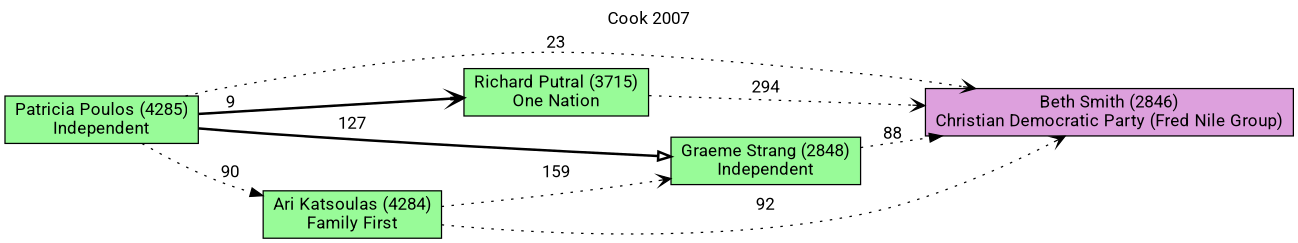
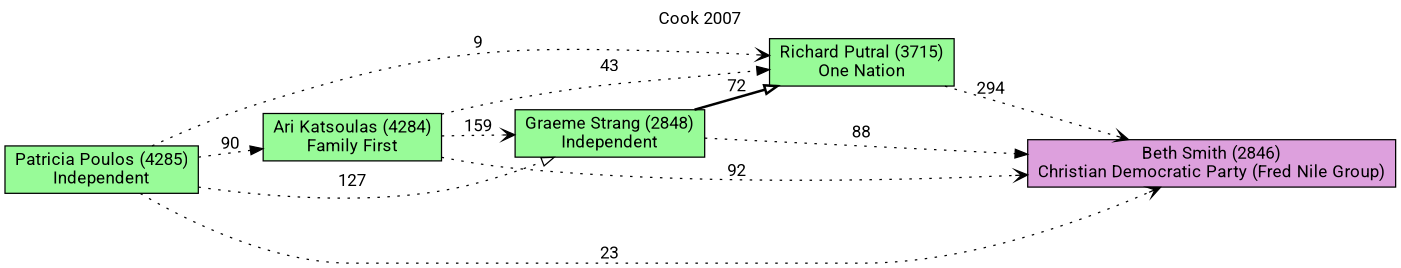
edge "Ari Katsoulas (4284) Family First" -> "Richard Putral (3715) One Nation": added, label "43"
edge "Graeme Strang (2848) Independent" -> "Richard Putral (3715) One Nation": added, label "72"
edge "Patricia Poulos (4285) Independent" -> "Richard Putral (3715) One Nation": style bold -> dotted
edge "Patricia Poulos (4285) Independent" -> "Graeme Strang (2848) Independent": style bold -> dotted
